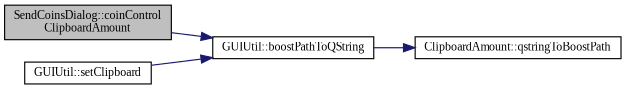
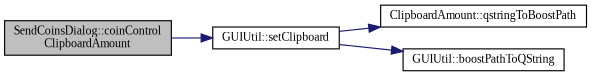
edge "SendCoinsDialog::coinControl ClipboardAmount" -> "GUIUtil::boostPathToQString": now "SendCoinsDialog::coinControl ClipboardAmount" -> "GUIUtil::setClipboard"
edge "GUIUtil::boostPathToQString" -> "ClipboardAmount::qstringToBoostPath": now "GUIUtil::setClipboard" -> "ClipboardAmount::qstringToBoostPath"
